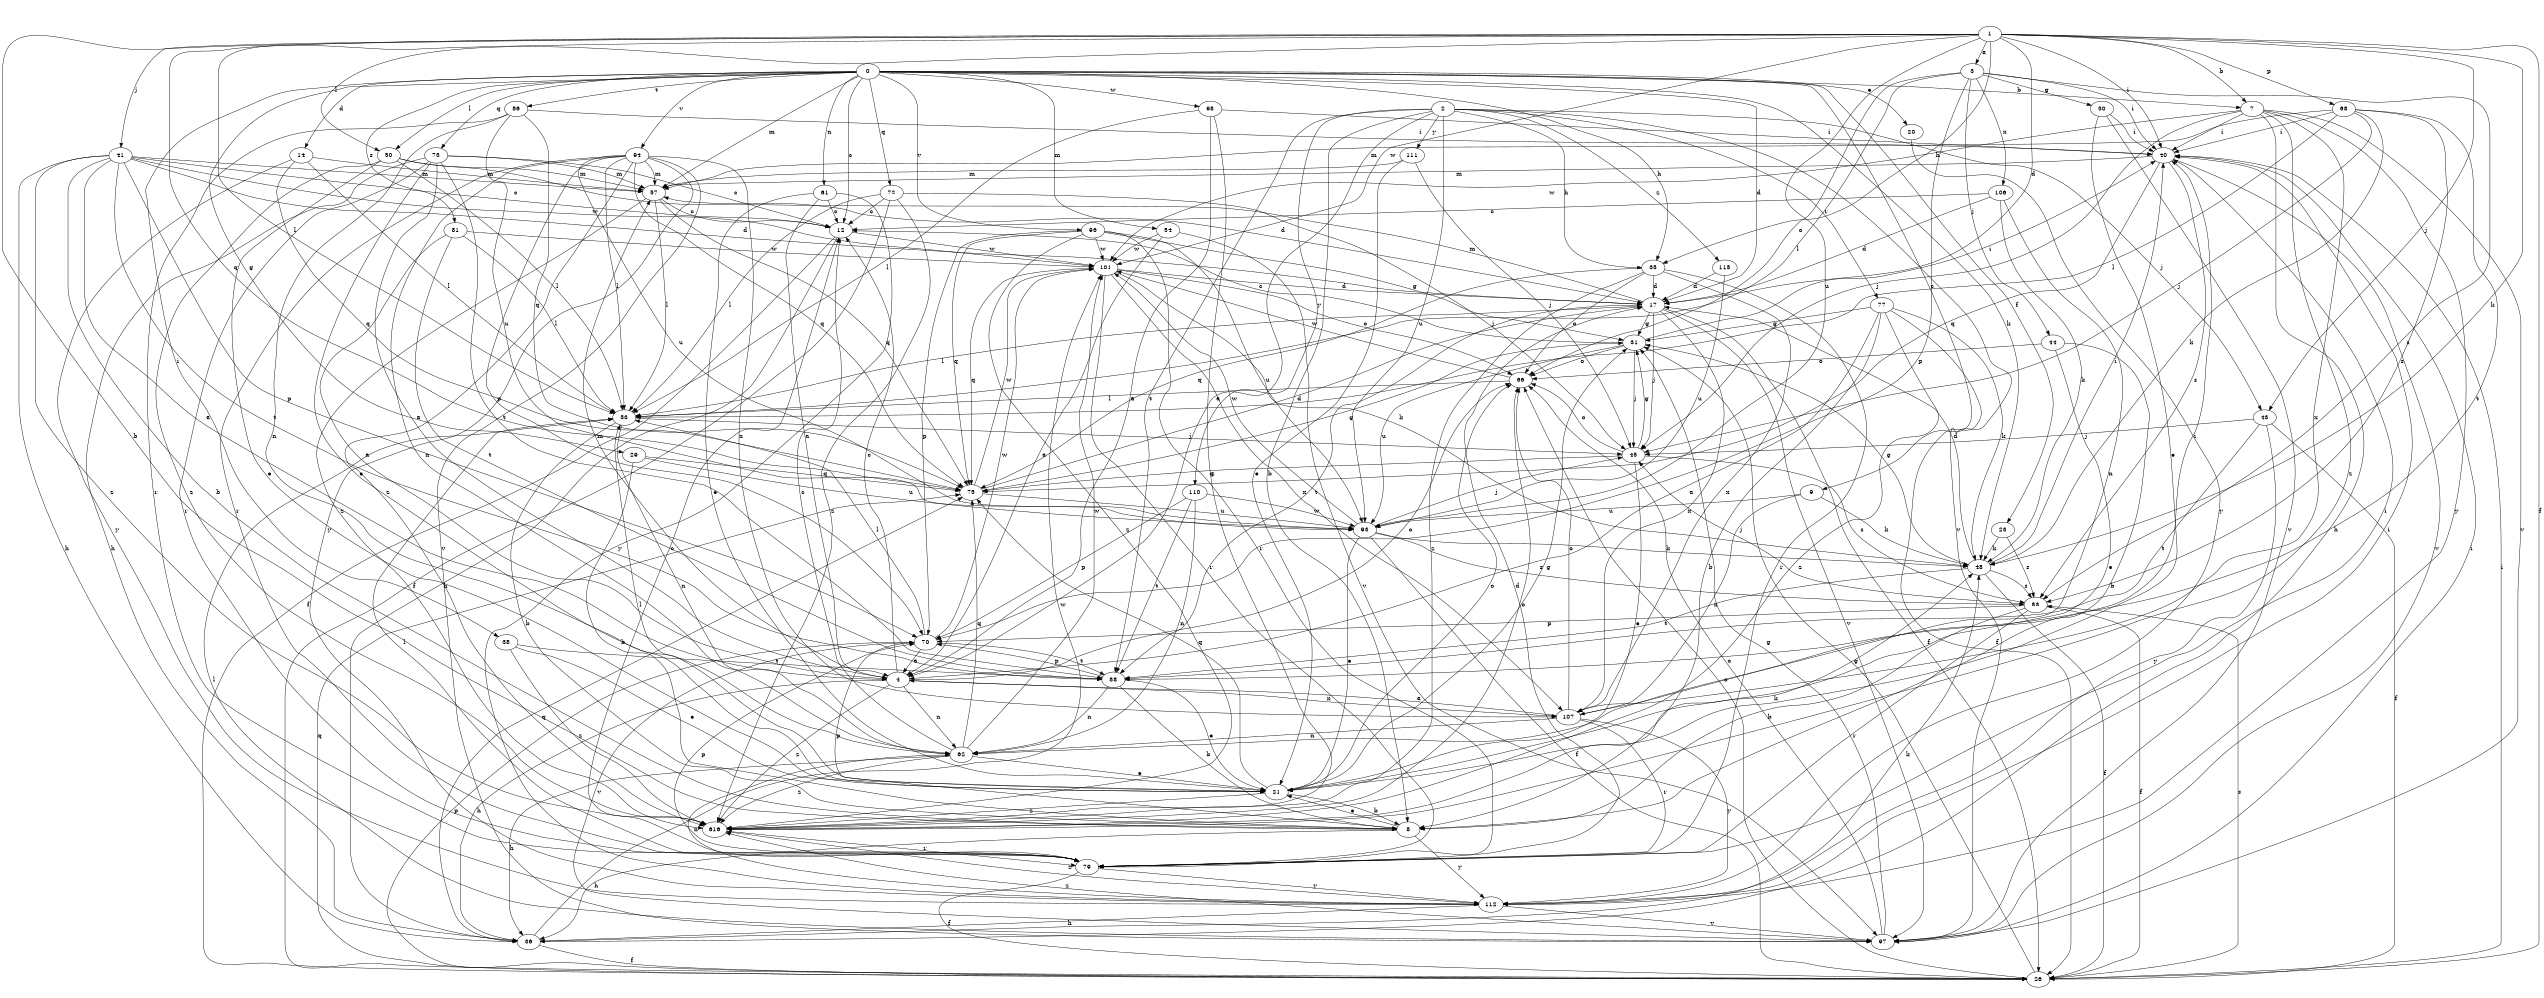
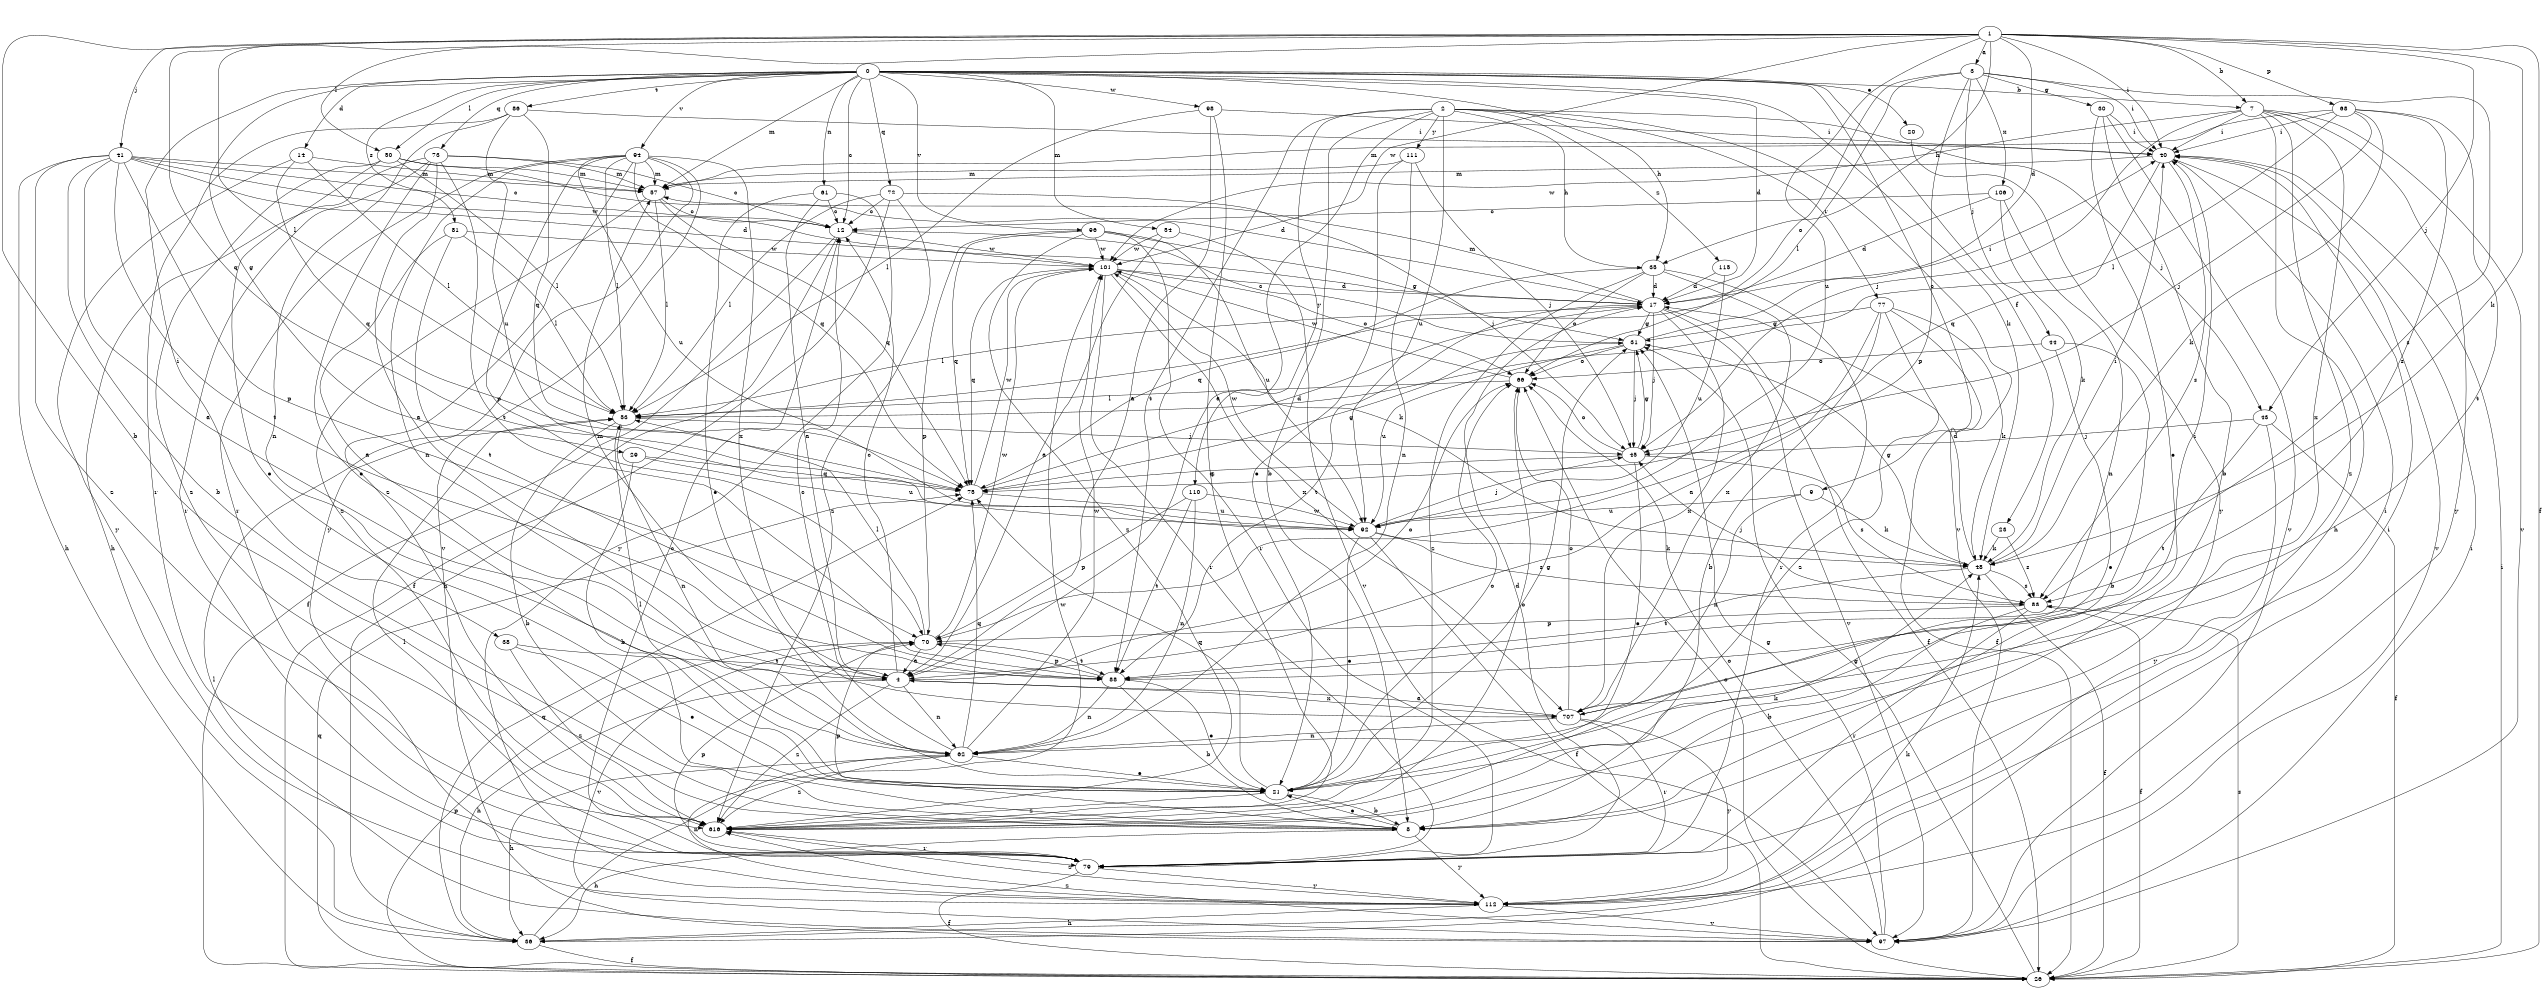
node "93": label "93" -> "92"
edge "111" -> "62": added, label "n"
edge "30" -> "8": added, label "b"
node "107": label "107" -> "707"
